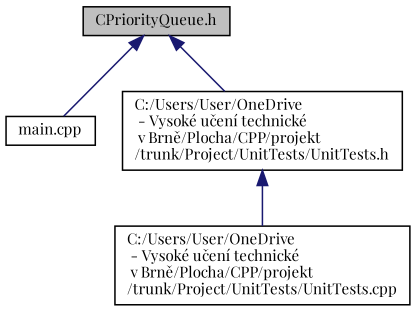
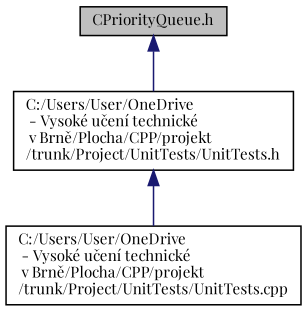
node "main.cpp": removed
